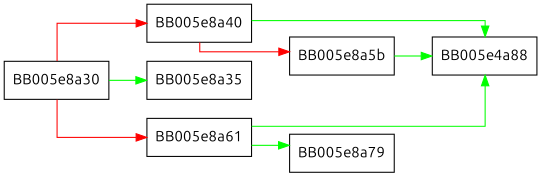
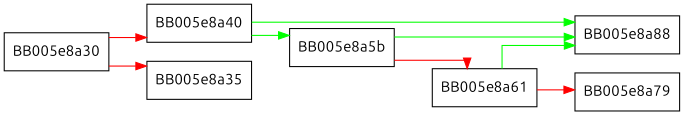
edge "BB005e8a40" -> "BB005e8a5b": color red -> green
node "BB005e4a88": label "BB005e4a88" -> "BB005e8a88"
edge "BB005e8a30" -> "BB005e8a35": color green -> red
edge "BB005e8a30" -> "BB005e8a61": now "BB005e8a5b" -> "BB005e8a61"
edge "BB005e8a61" -> "BB005e8a79": color green -> red
